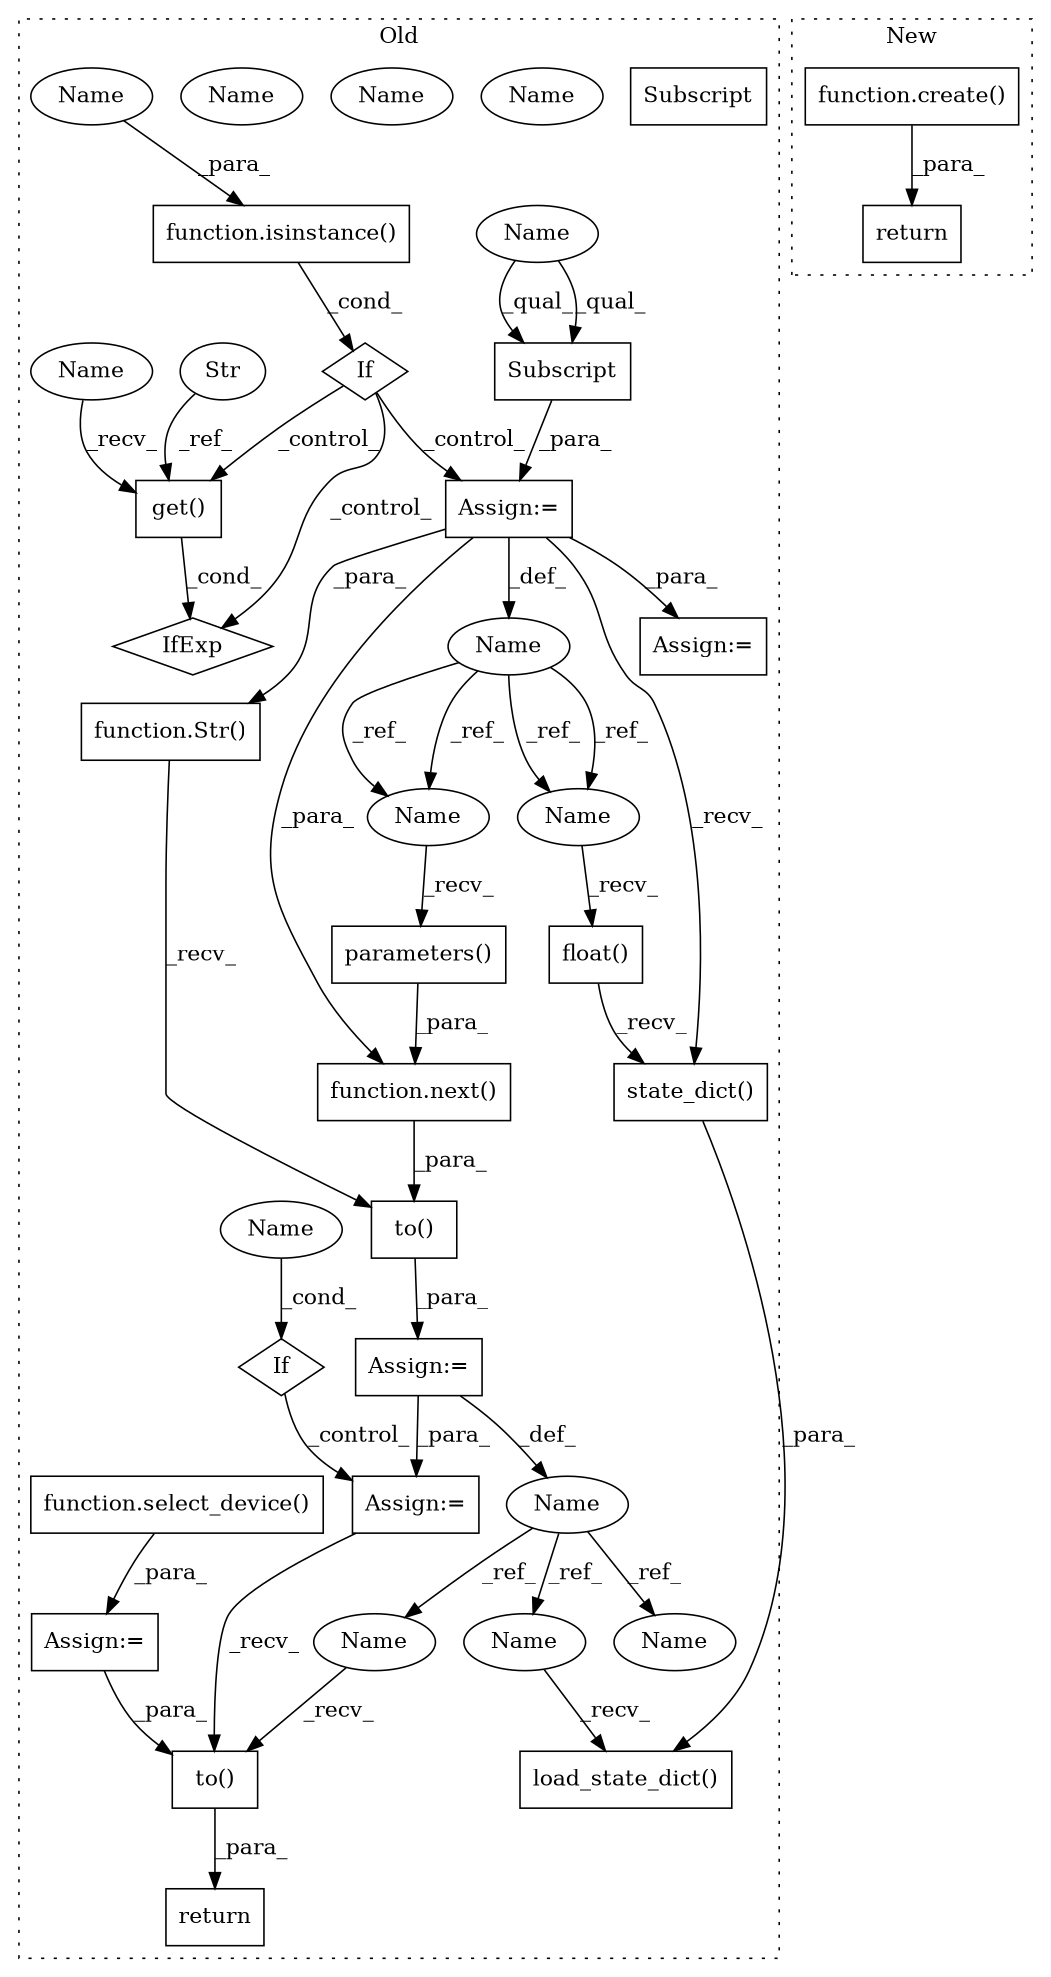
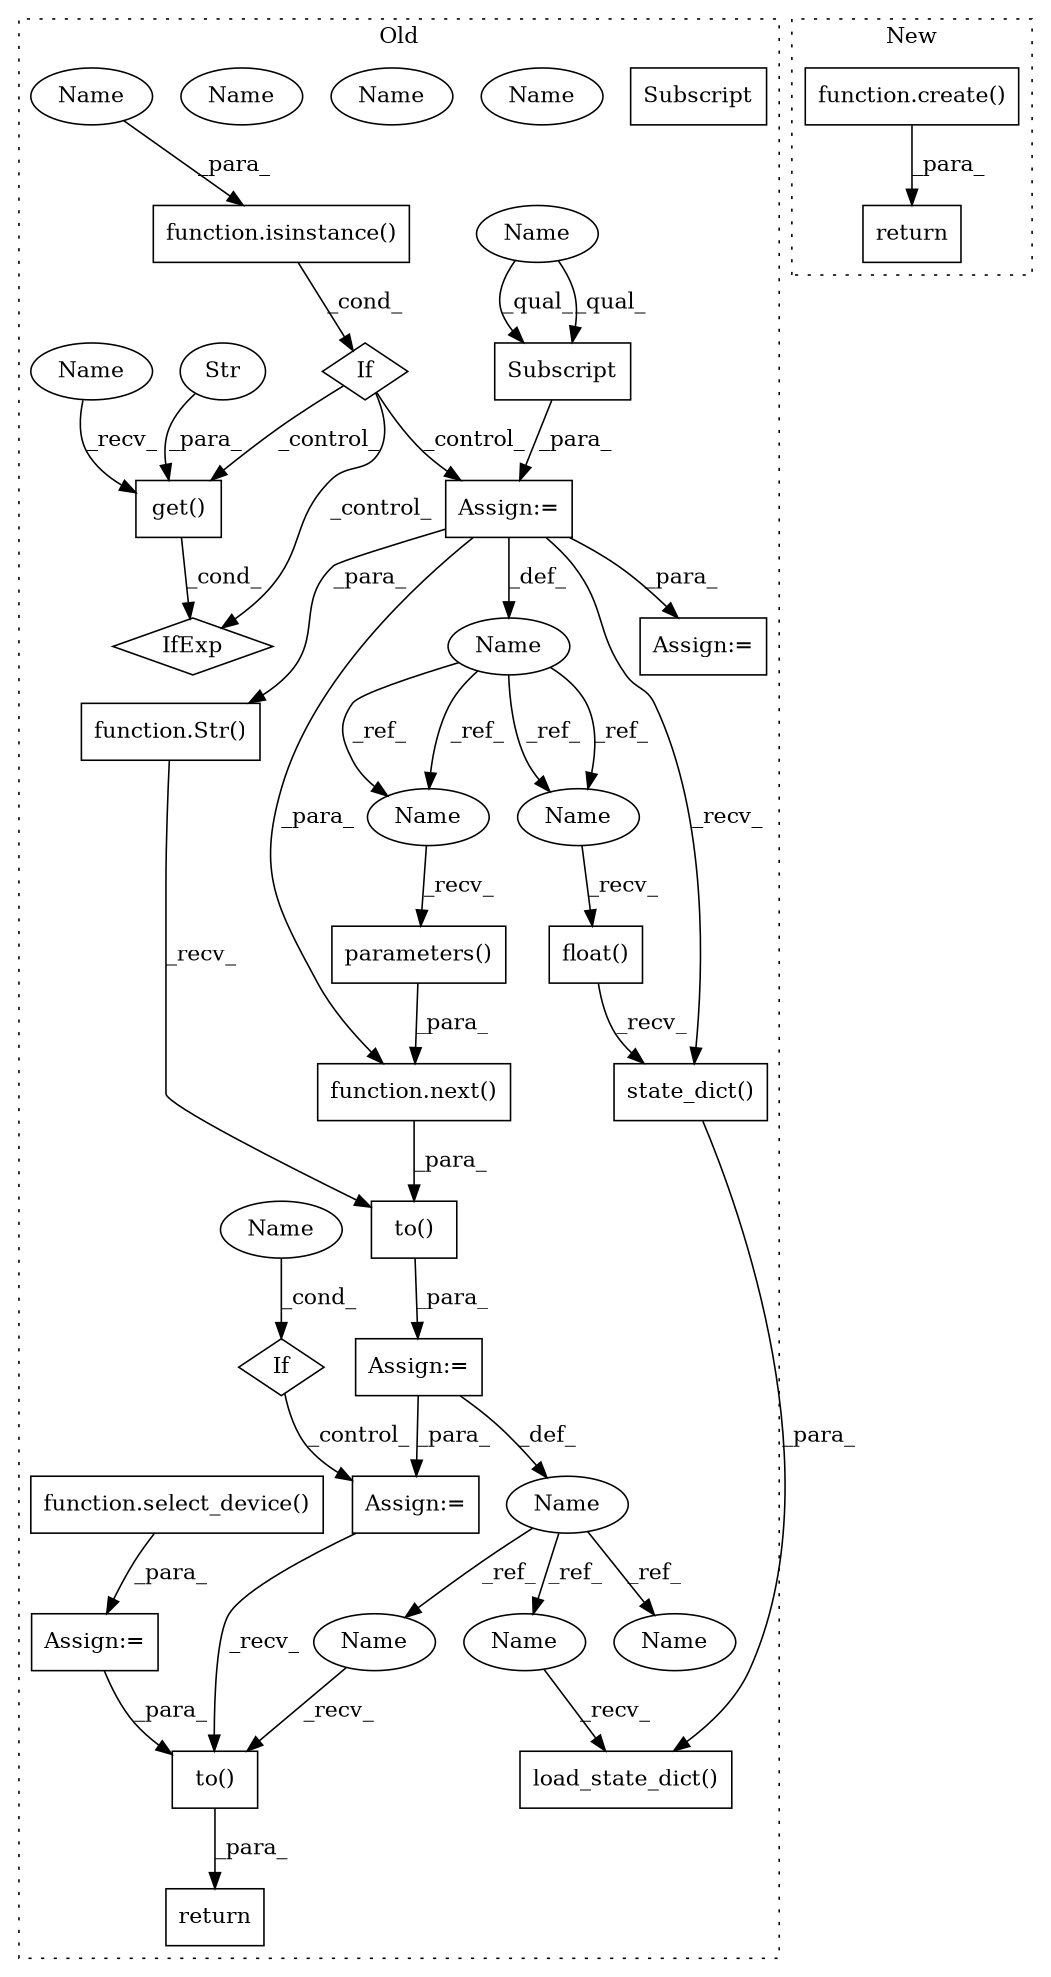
edge "Str" -> "get()": label "_ref_" -> "_para_"
